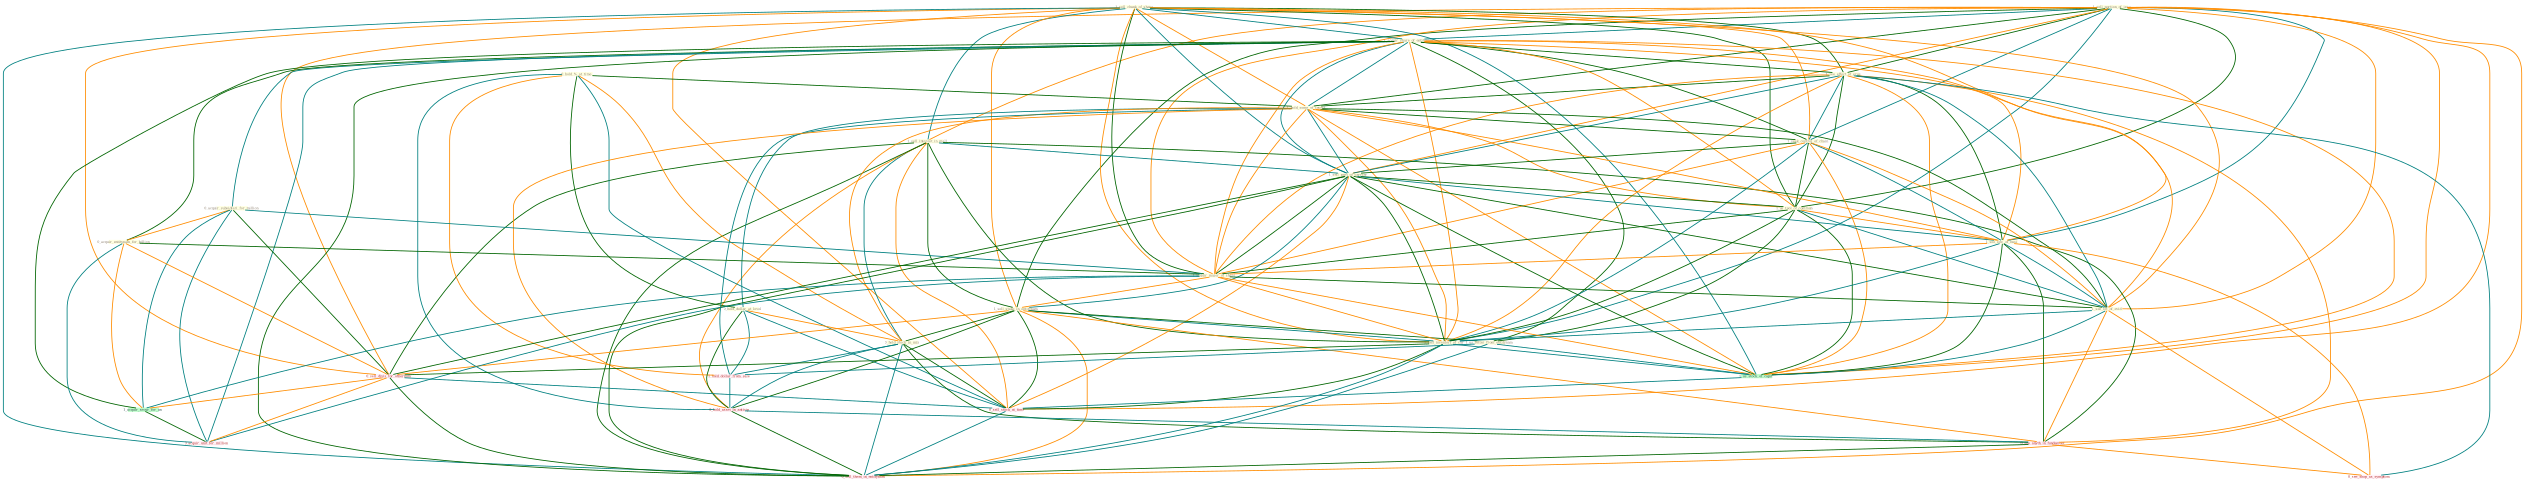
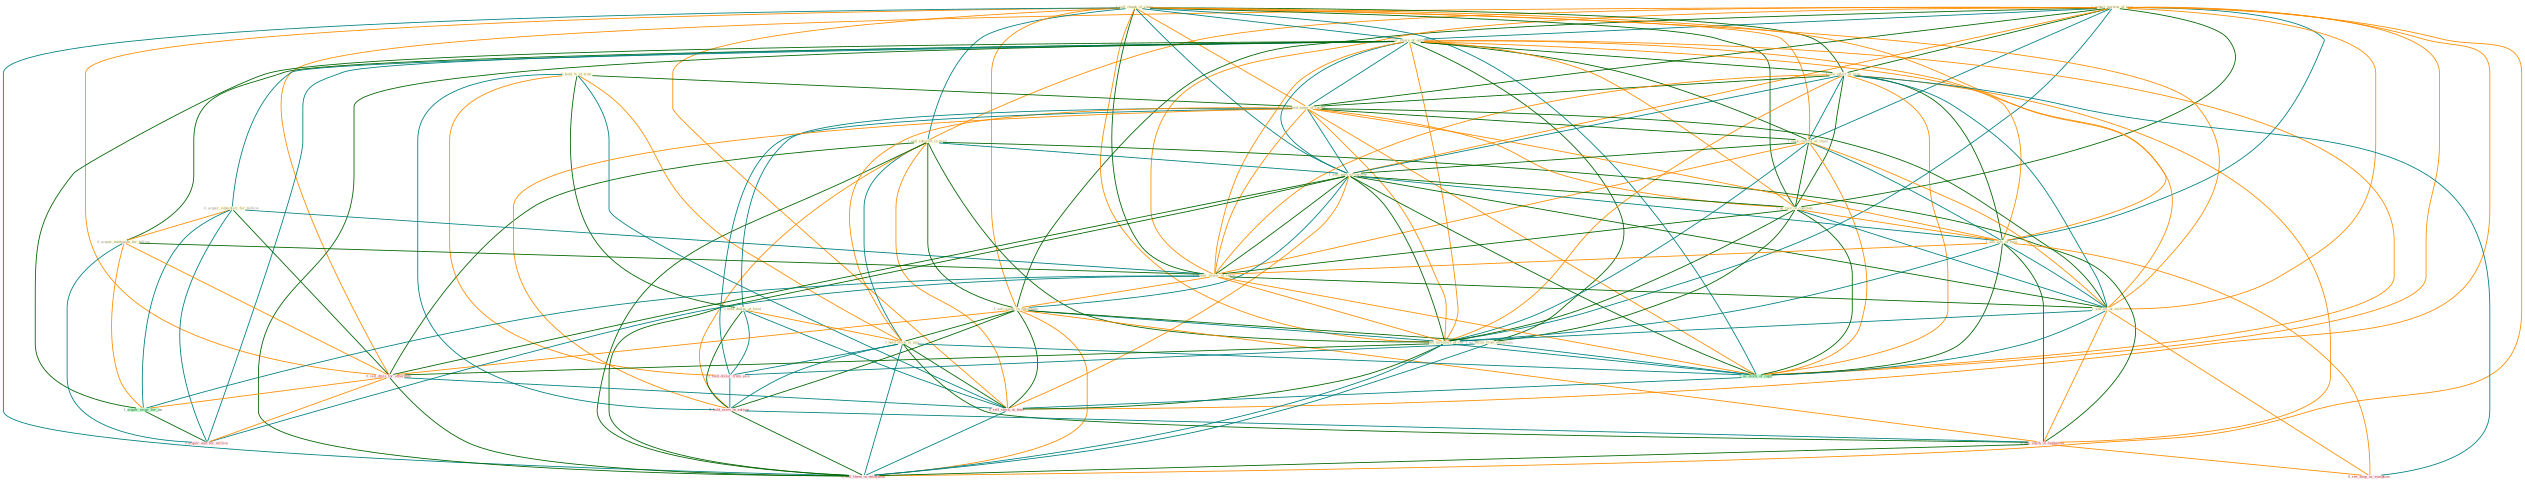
node "1_sell_portion_of_issu": label "1_sell_portion_of_issu" -> "1_acquir_portion_of_issu"
edge "0_hold_stock_in_mix" -- "1_us_stock_of_capit": added
